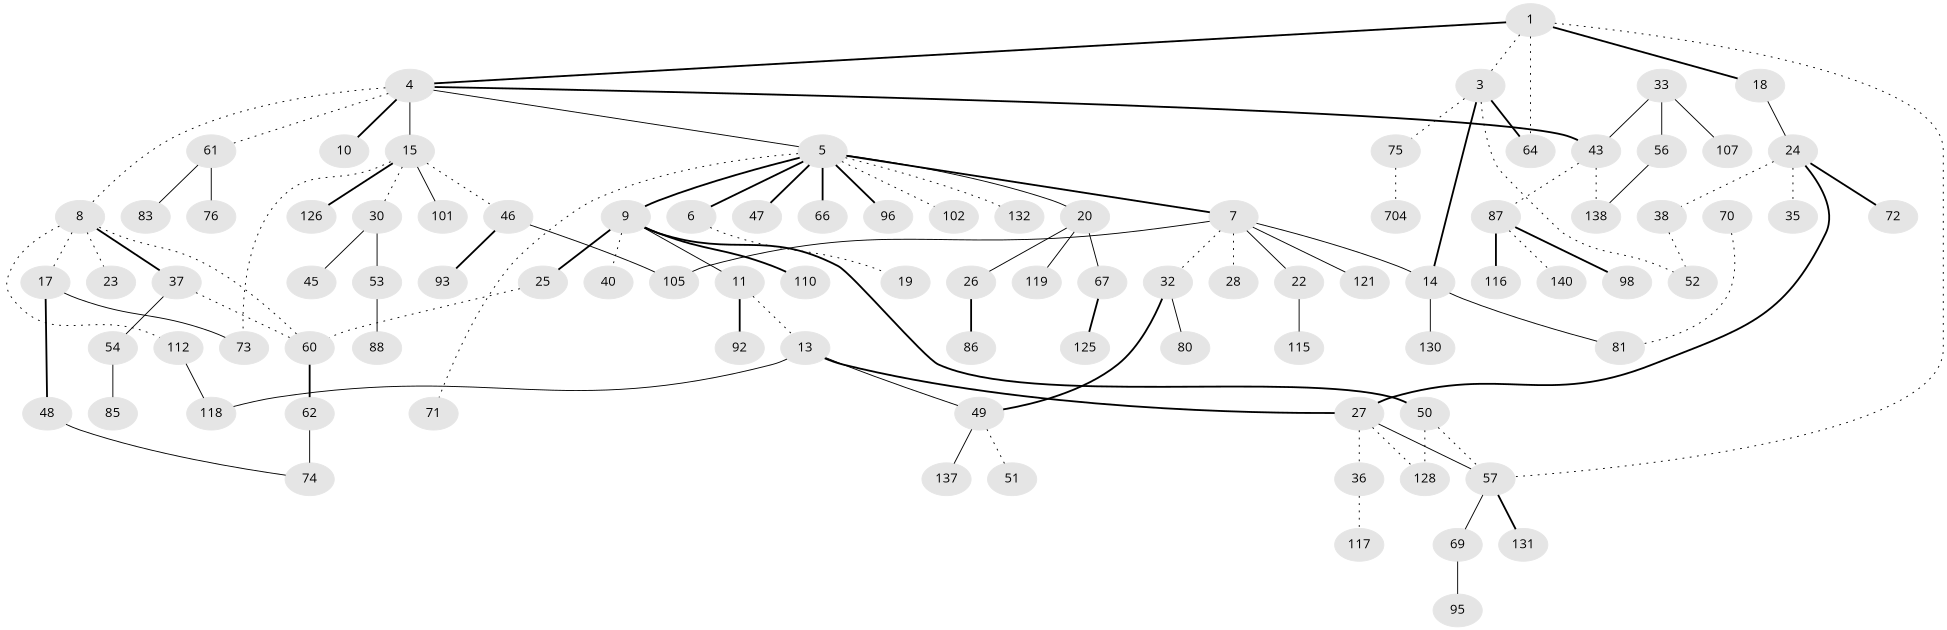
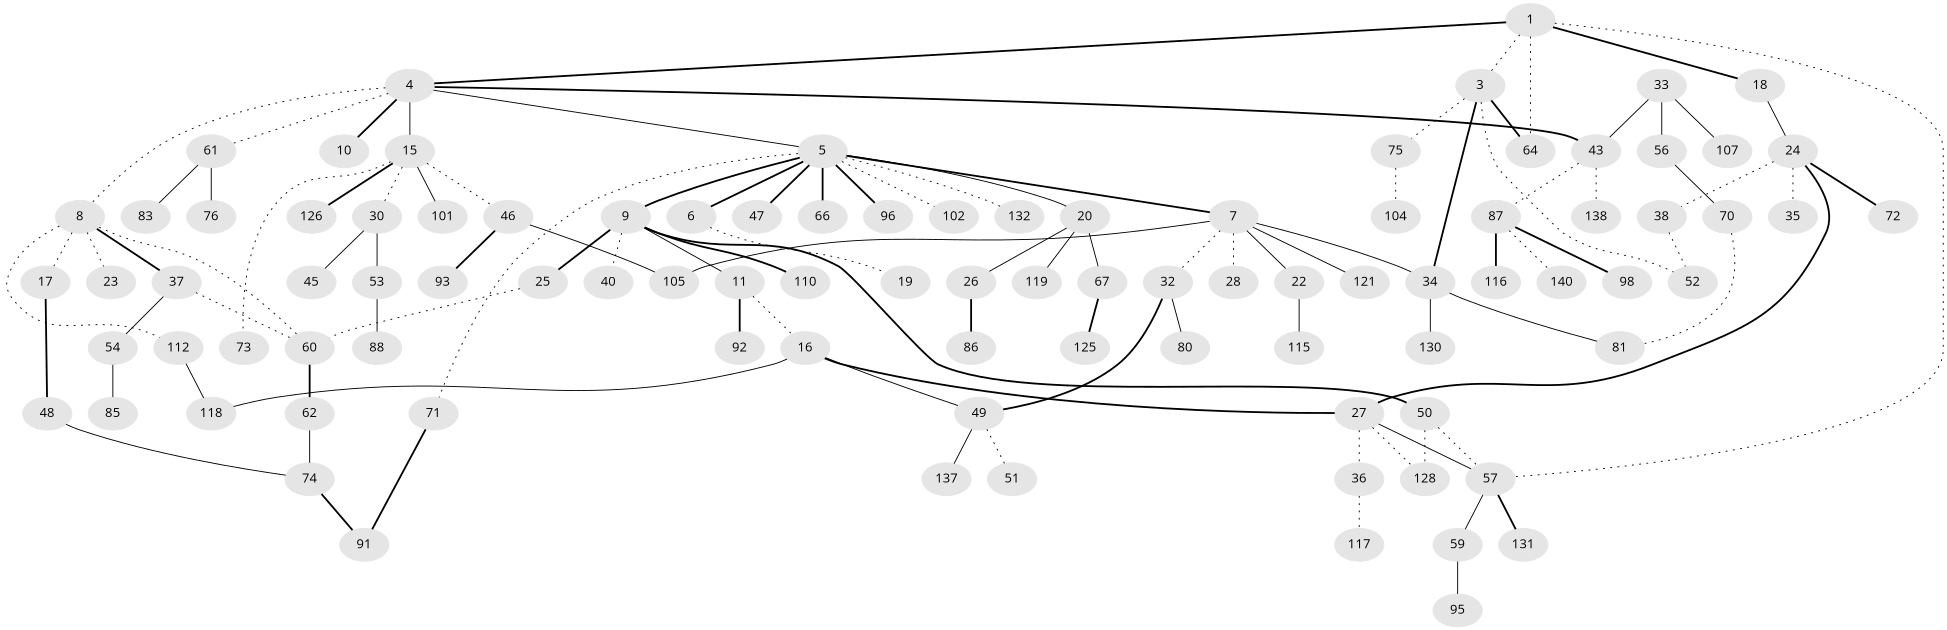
edge "56" -- "138": now "56" -- "70"
node "704": label "704" -> "104"
node "14": label "14" -> "34"
edge "17" -- "73": removed
node "13": label "13" -> "16"
node "91": added
node "69": label "69" -> "59"
